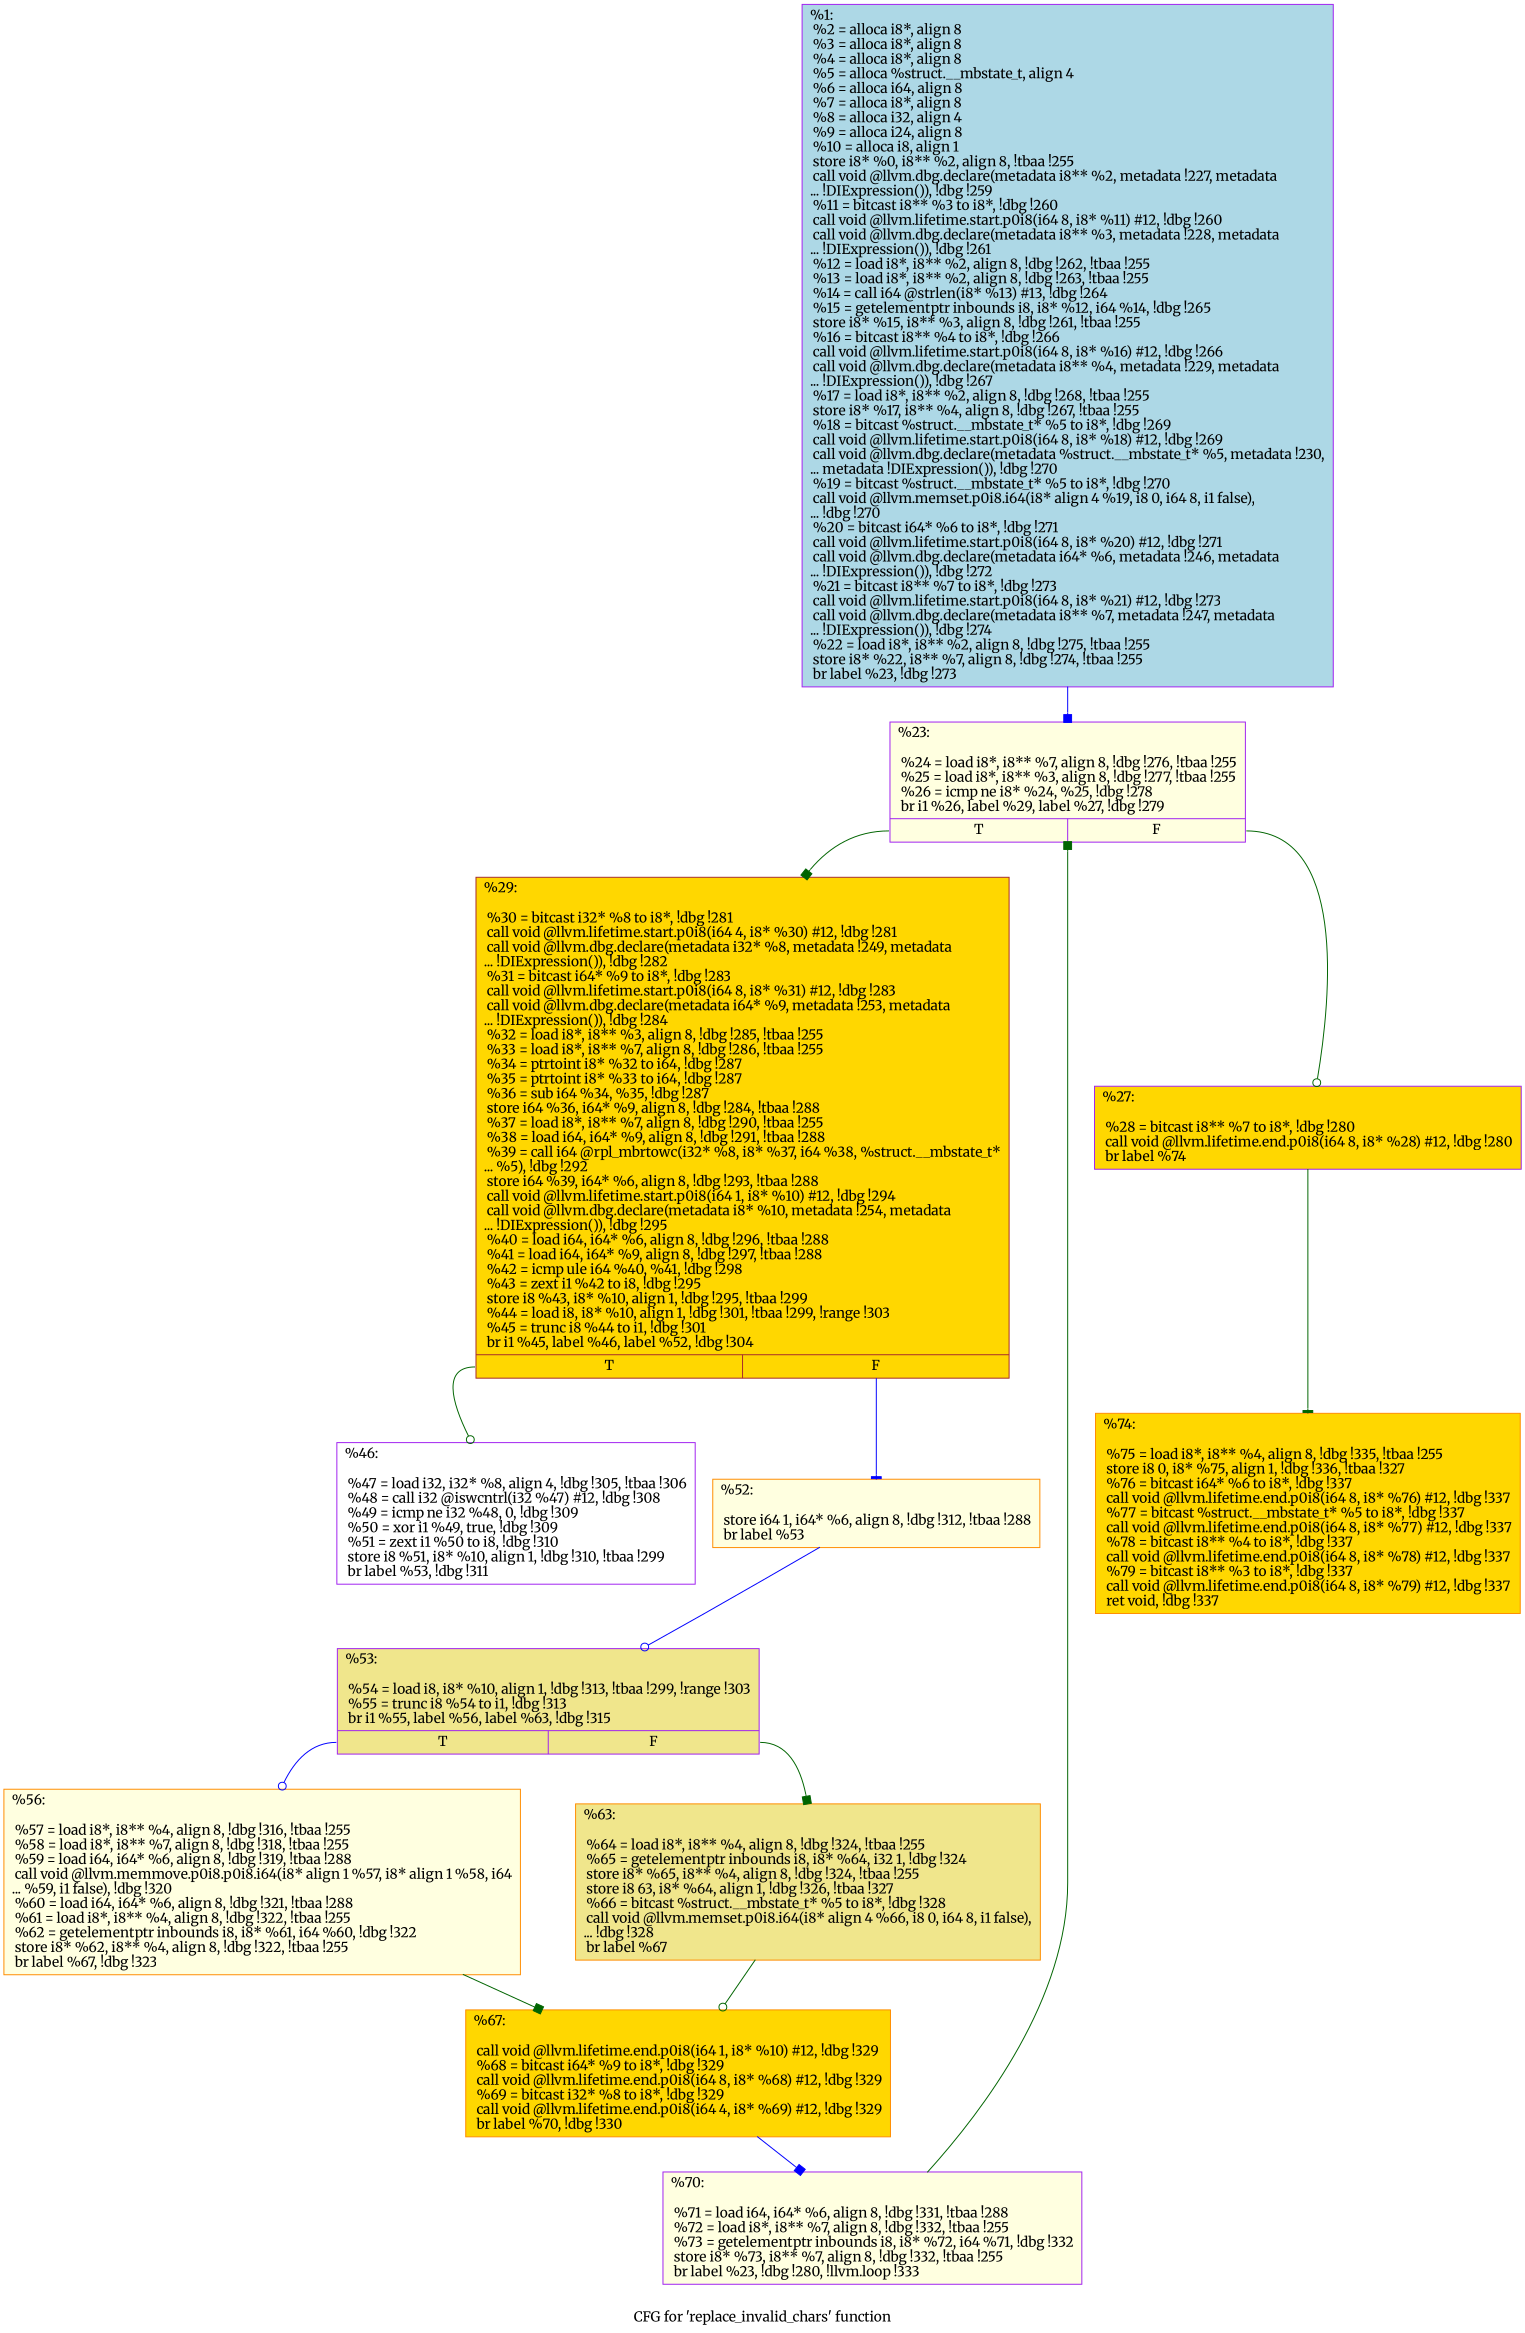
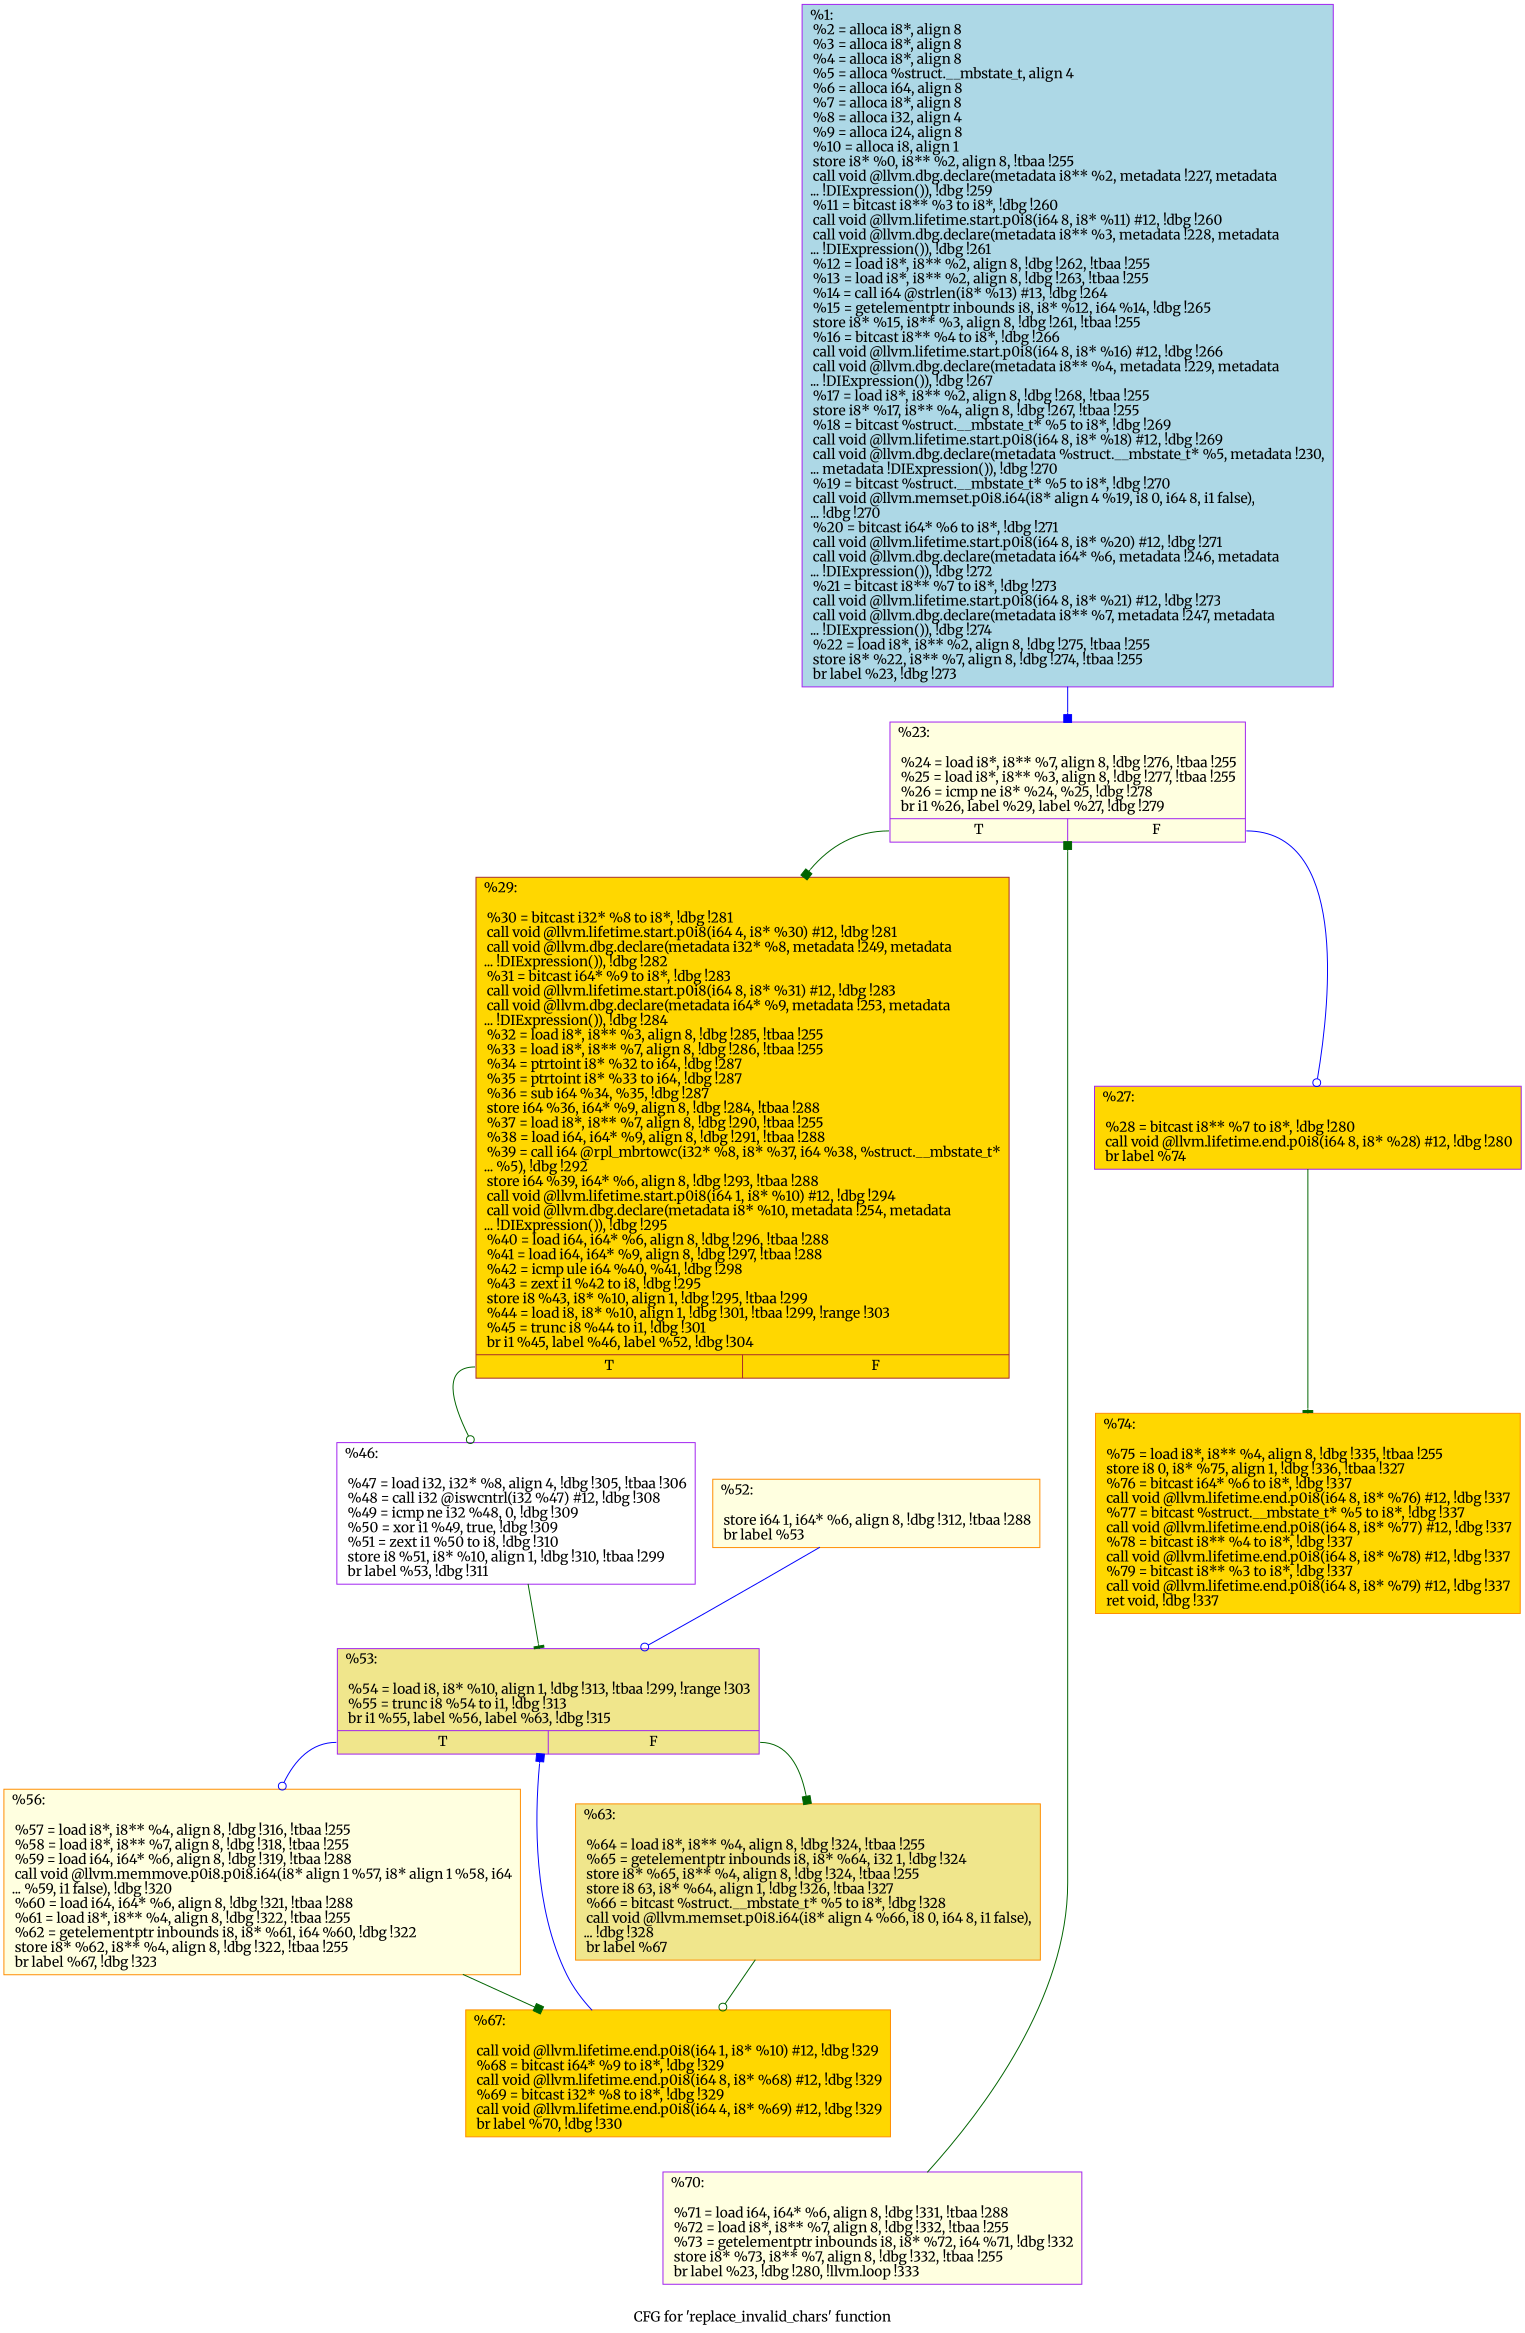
edge "%23:" -> "%27:": color darkgreen -> blue
edge "%29:" -> "%52:": removed
edge "%46:" -> "%53:": added
edge "%67:" -> "%70:": now "%67:" -> "%53:"
